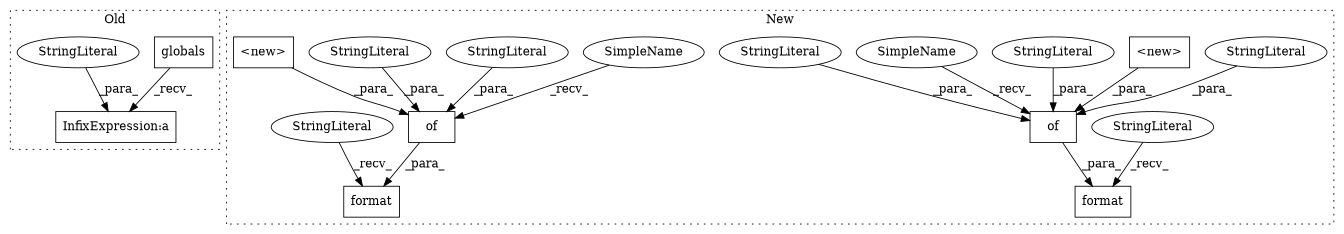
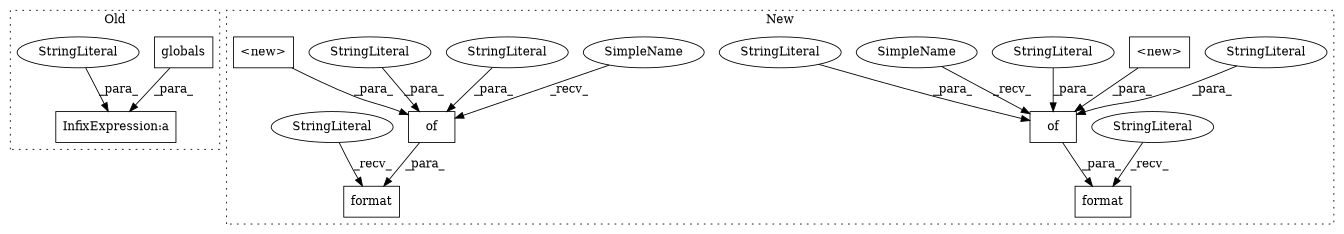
edge "globals" -> "InfixExpression:a": label "_recv_" -> "_para_"
